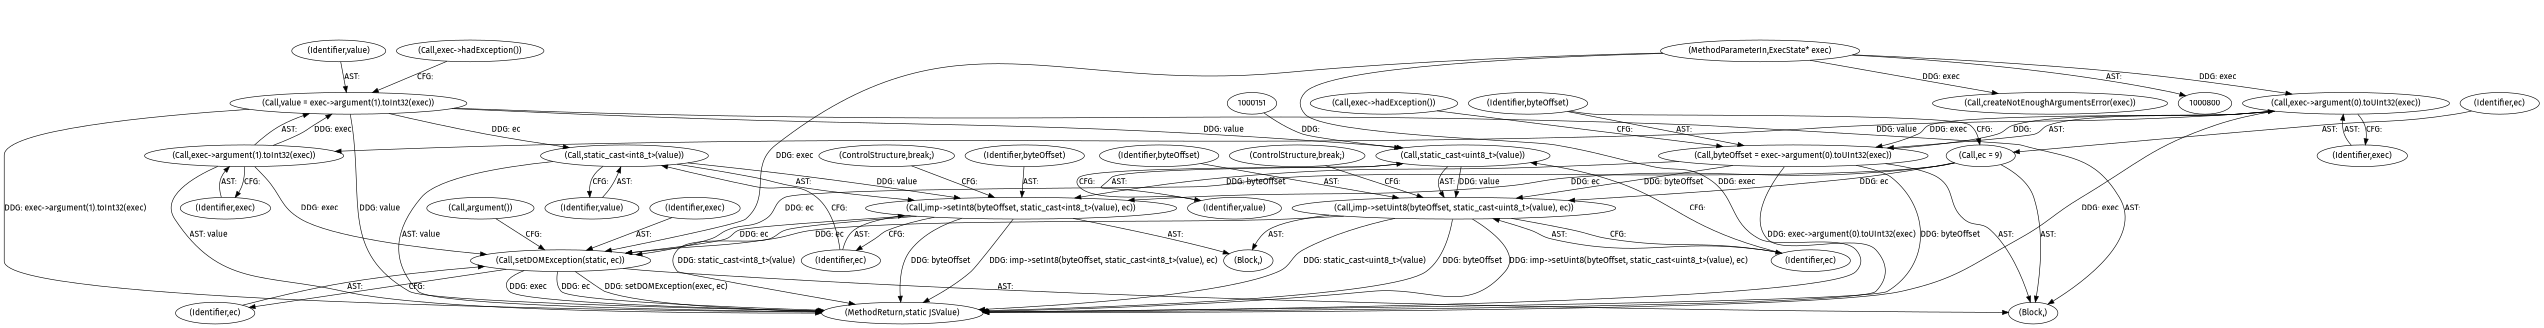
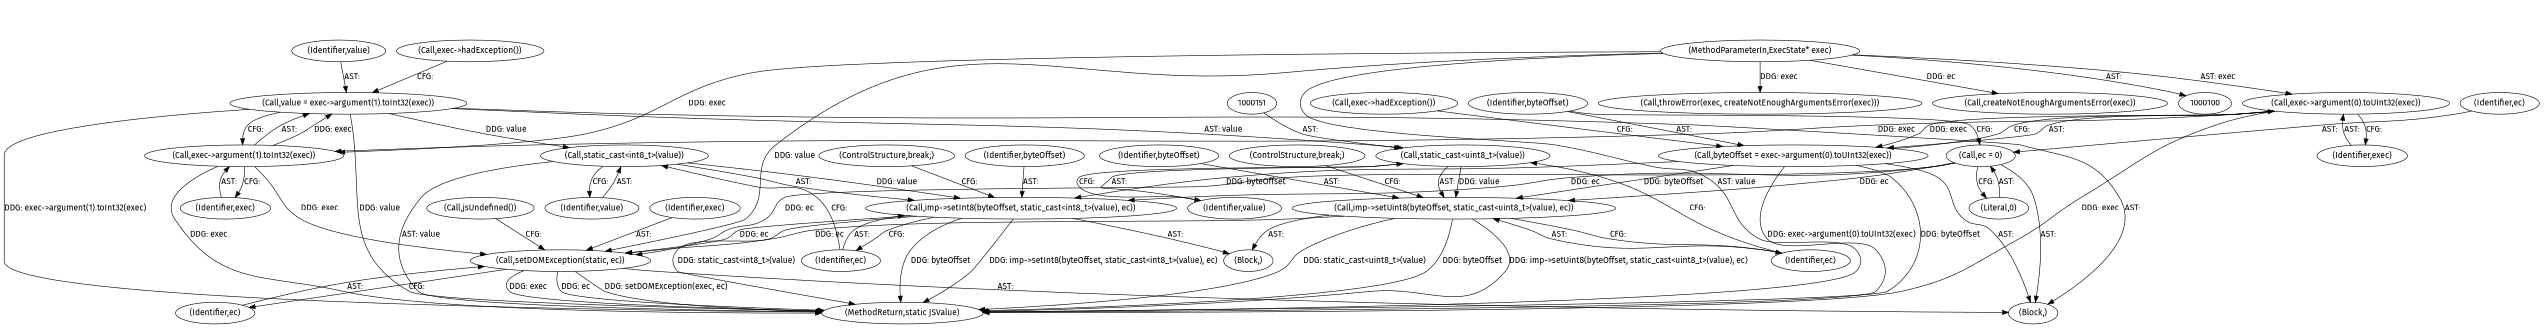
edge "(MethodParameterIn,ExecState* exec)" -> "(Call,exec->argument(1).toInt32(exec))": added, label "DDG: exec"
edge "(MethodParameterIn,ExecState* exec)" -> "(Call,createNotEnoughArgumentsError(exec))": label "DDG: exec" -> "DDG: ec"
edge "(MethodParameterIn,ExecState* exec)" -> "(Call,exec->argument(0).toUInt32(exec))": label "DDG: exec" -> "AST: exec"
node "(Call,throwError(exec, createNotEnoughArgumentsError(exec)))": added
node "1000800": label "1000800" -> "1000100"
edge "(Call,value = exec->argument(1).toInt32(exec))" -> "(Call,exec->argument(1).toInt32(exec))": added, label "CFG:"
edge "(Call,value = exec->argument(1).toInt32(exec))" -> "(Call,static_cast<int8_t>(value))": label "DDG: ec" -> "DDG: value"
edge "(Call,value = exec->argument(1).toInt32(exec))" -> "(Call,static_cast<uint8_t>(value))": label "DDG: value" -> "AST: value"
edge "1000151" -> "(Call,static_cast<uint8_t>(value))": label "DDG: " -> "AST: "
edge "(Call,exec->argument(0).toUInt32(exec))" -> "(Call,exec->argument(1).toInt32(exec))": label "DDG: value" -> "DDG: exec"
edge "(Call,byteOffset = exec->argument(0).toUInt32(exec))" -> "(Call,exec->argument(0).toUInt32(exec))": label "DDG: " -> "CFG: "
edge "(MethodParameterIn,ExecState* exec)" -> "(Call,setDOMException(static, ec))": label "DDG: exec" -> "DDG: value"
node "(Call,ec = 9)": label "(Call,ec = 9)" -> "(Call,ec = 0)"
edge "(MethodParameterIn,ExecState* exec)" -> "(MethodReturn,static JSValue)": label "DDG: exec" -> "AST: value"
node "(Call,argument())": label "(Call,argument())" -> "(Call,jsUndefined())"
node "(Literal,0)": added
edge "(Call,exec->argument(1).toInt32(exec))" -> "(MethodReturn,static JSValue)": label "AST: value" -> "DDG: exec"
